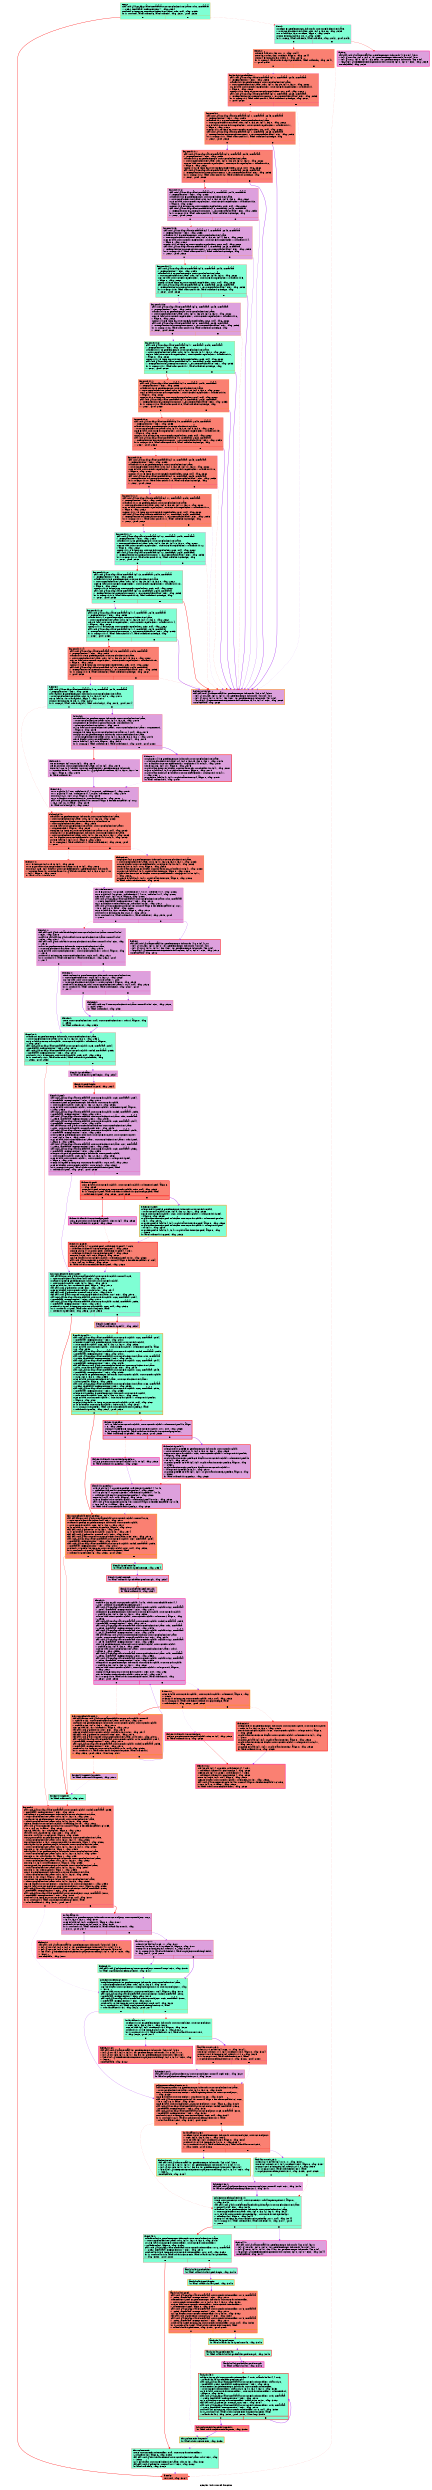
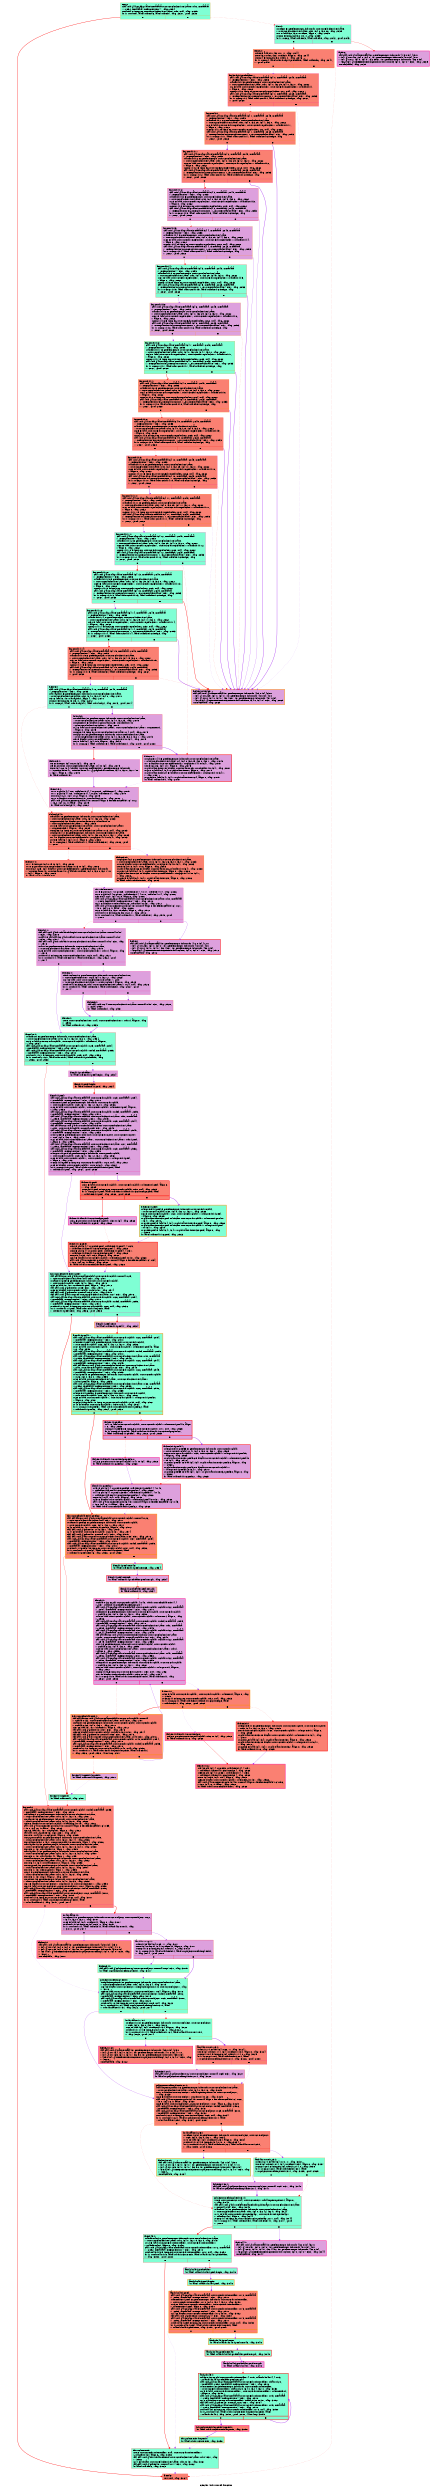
edge "for.cond.i.i.11:" -> "if.else.i.critedge:": now "for.cond.i.i.11:" -> "if.then8.i:"
edge "if.end.i.i.peel:" -> "if.then.i.i.peel:": added
edge "land.rhs49.i.peel:" -> "bdrv_close.exit.loopexit:": now "land.rhs49.i.peel:" -> "bdrv_close.exit:"
